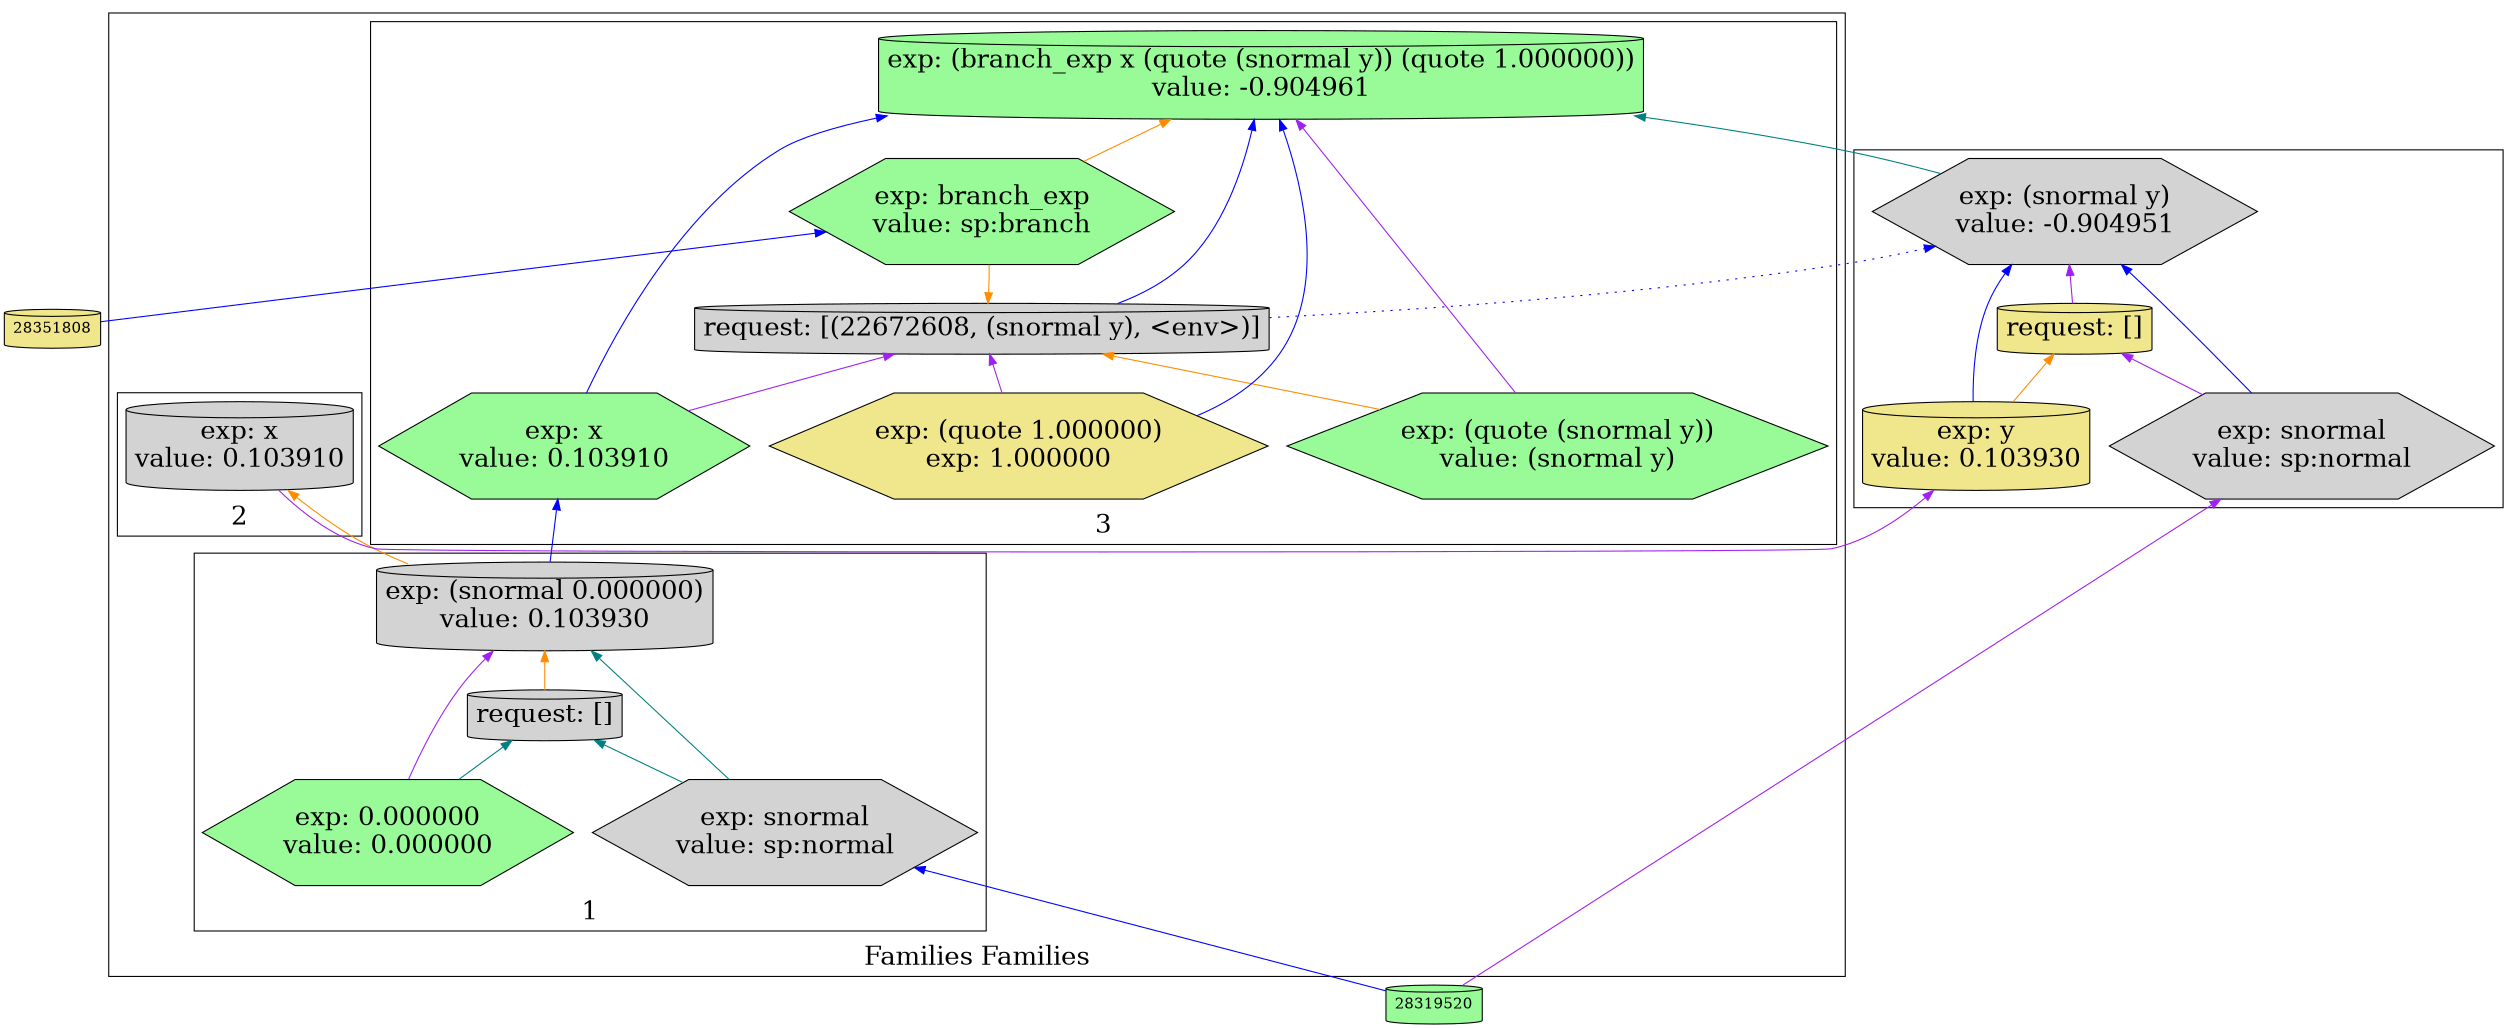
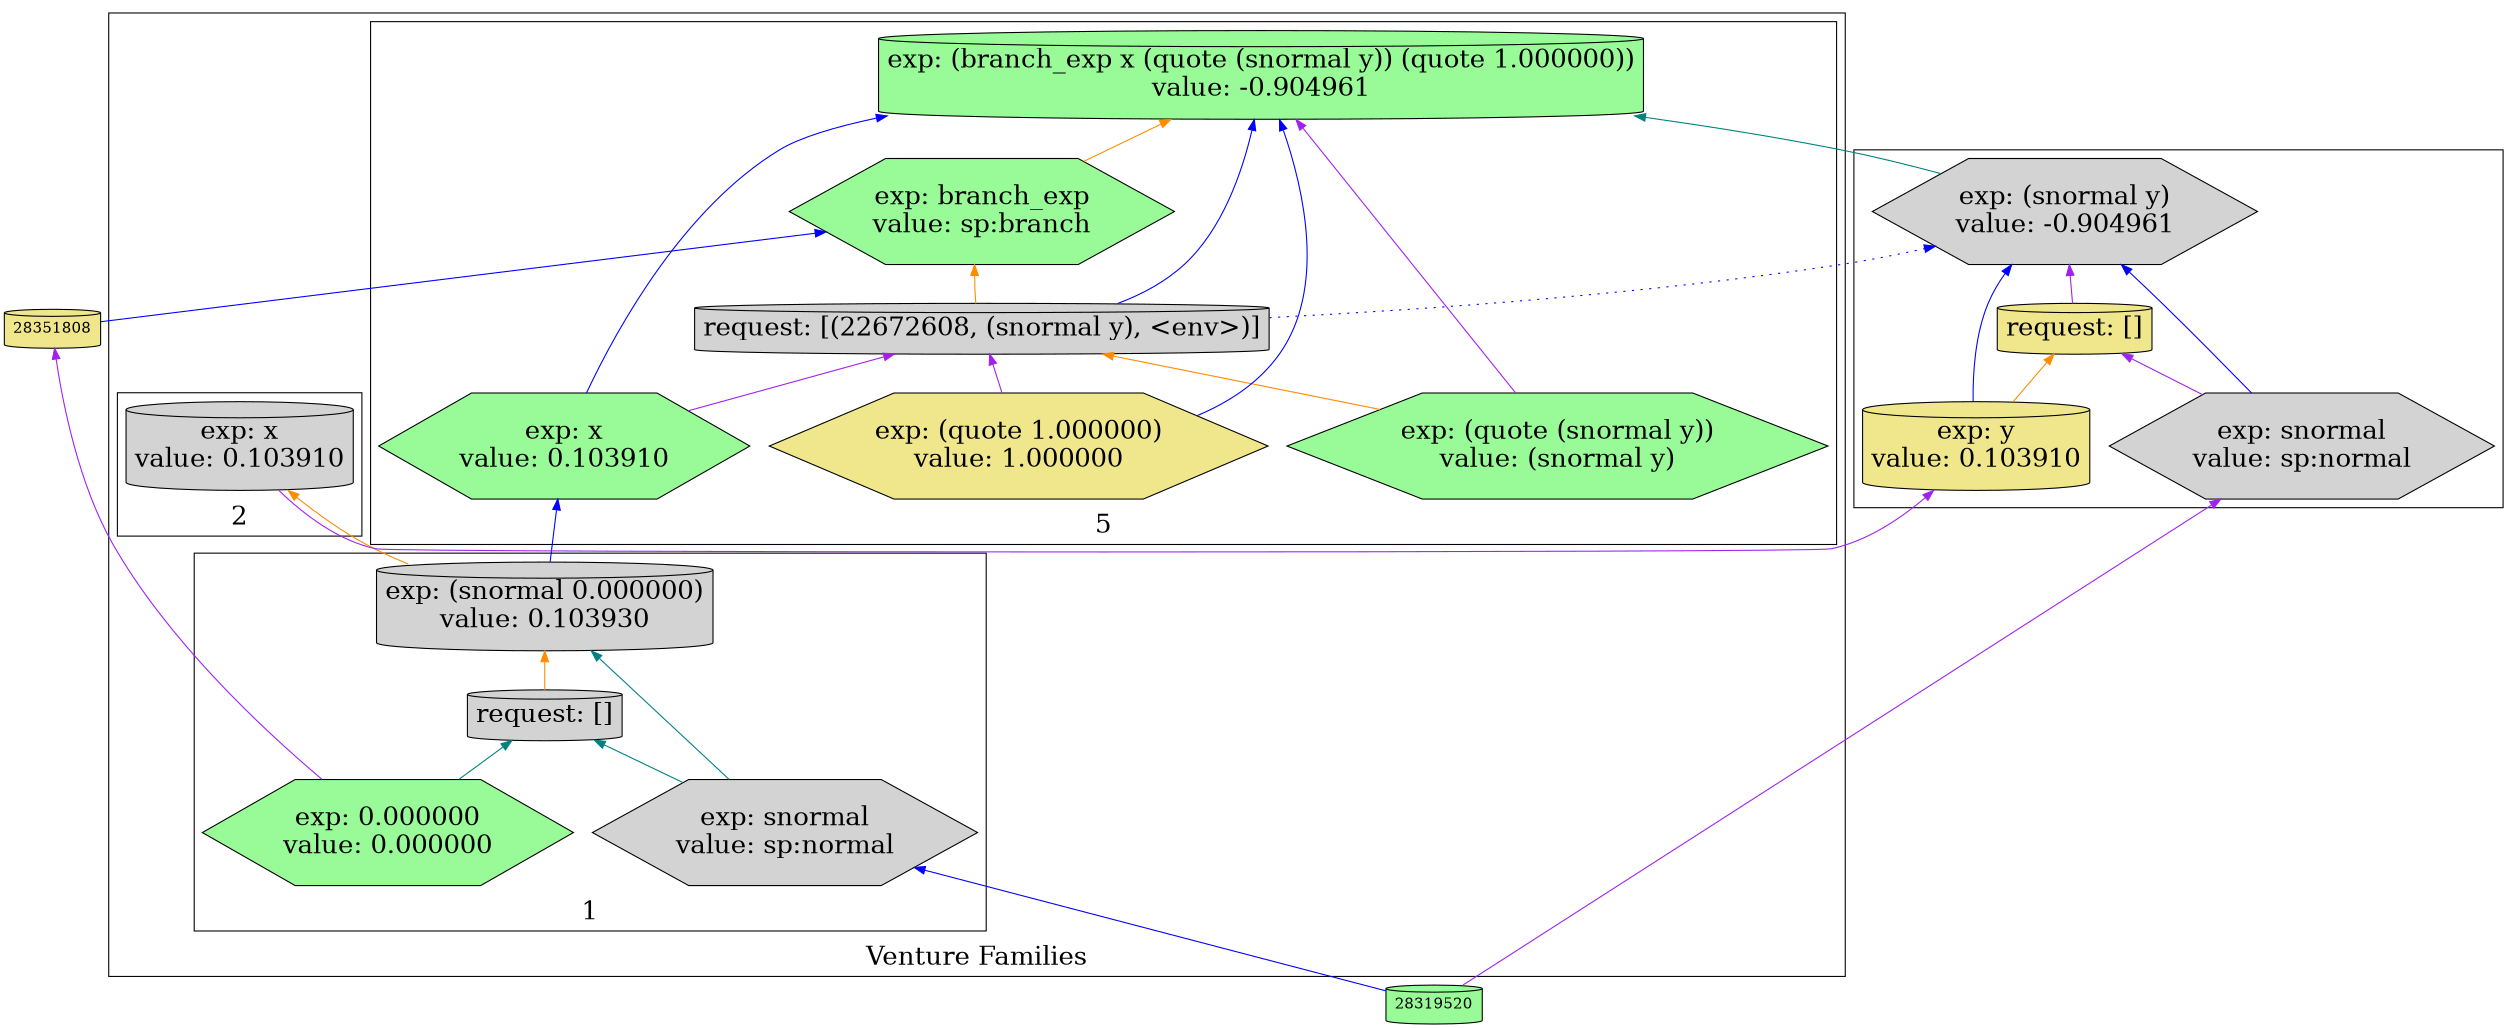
node "exp: (snormal y) value: -0.904951": label "exp: (snormal y) value: -0.904951" -> "exp: (snormal y) value: -0.904961"
edge "exp: branch_exp value: sp:branch" -> "request: [(22672608, (snormal y), <env>)]": reversed
node "exp: (quote 1.000000) exp: 1.000000": label "exp: (quote 1.000000) exp: 1.000000" -> "exp: (quote 1.000000) value: 1.000000"
node "exp: y value: 0.103930": label "exp: y value: 0.103930" -> "exp: y value: 0.103910"
cluster "3": label "3" -> "5"
edge "exp: 0.000000 value: 0.000000" -> "exp: (snormal 0.000000) value: 0.103930": now "exp: 0.000000 value: 0.000000" -> "28351808"
cluster "Families Families": label "Families Families" -> "Venture Families"
